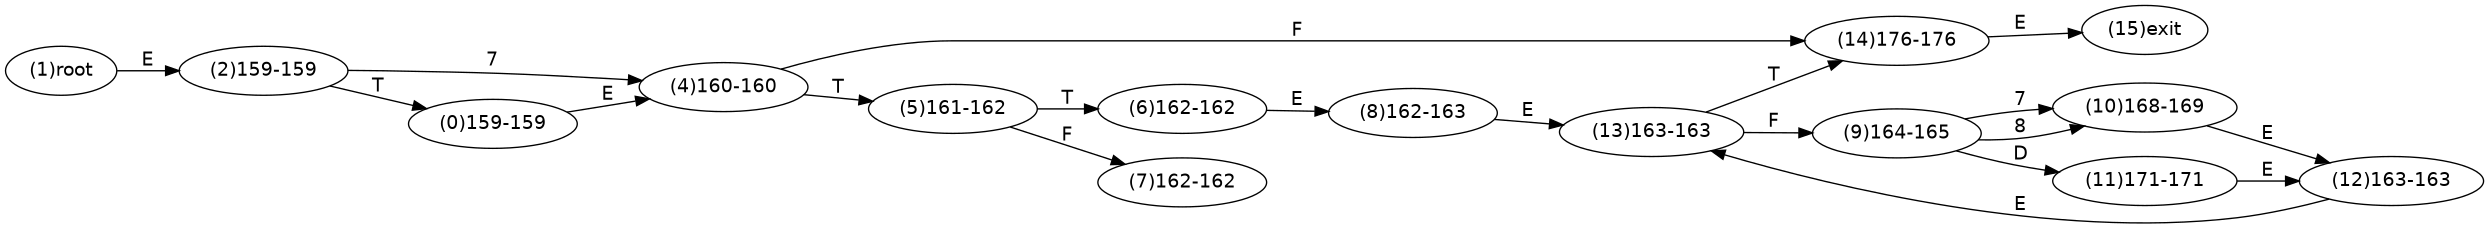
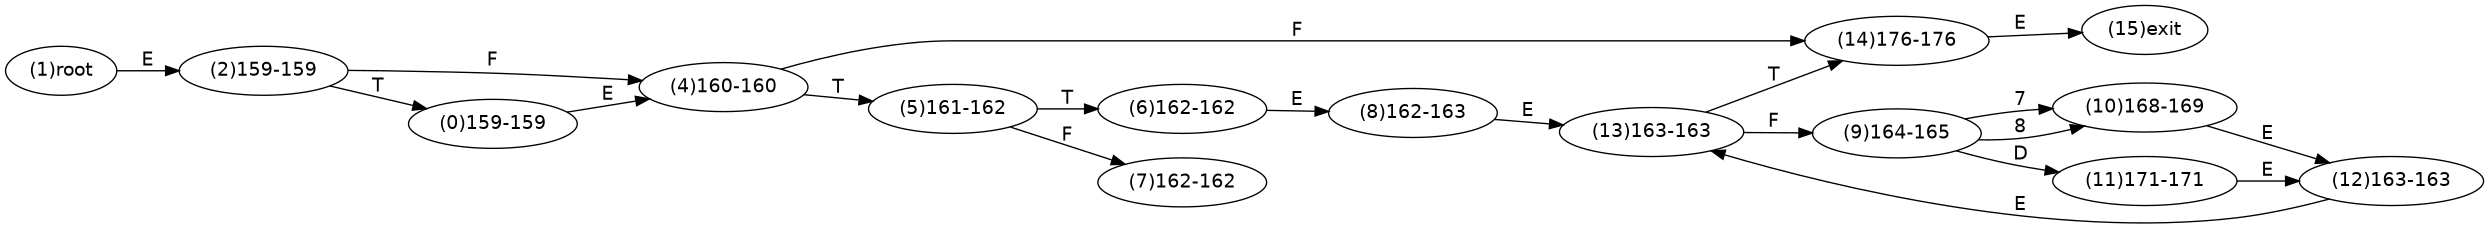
edge "(2)159-159" -> "(4)160-160": label "7" -> "F"
